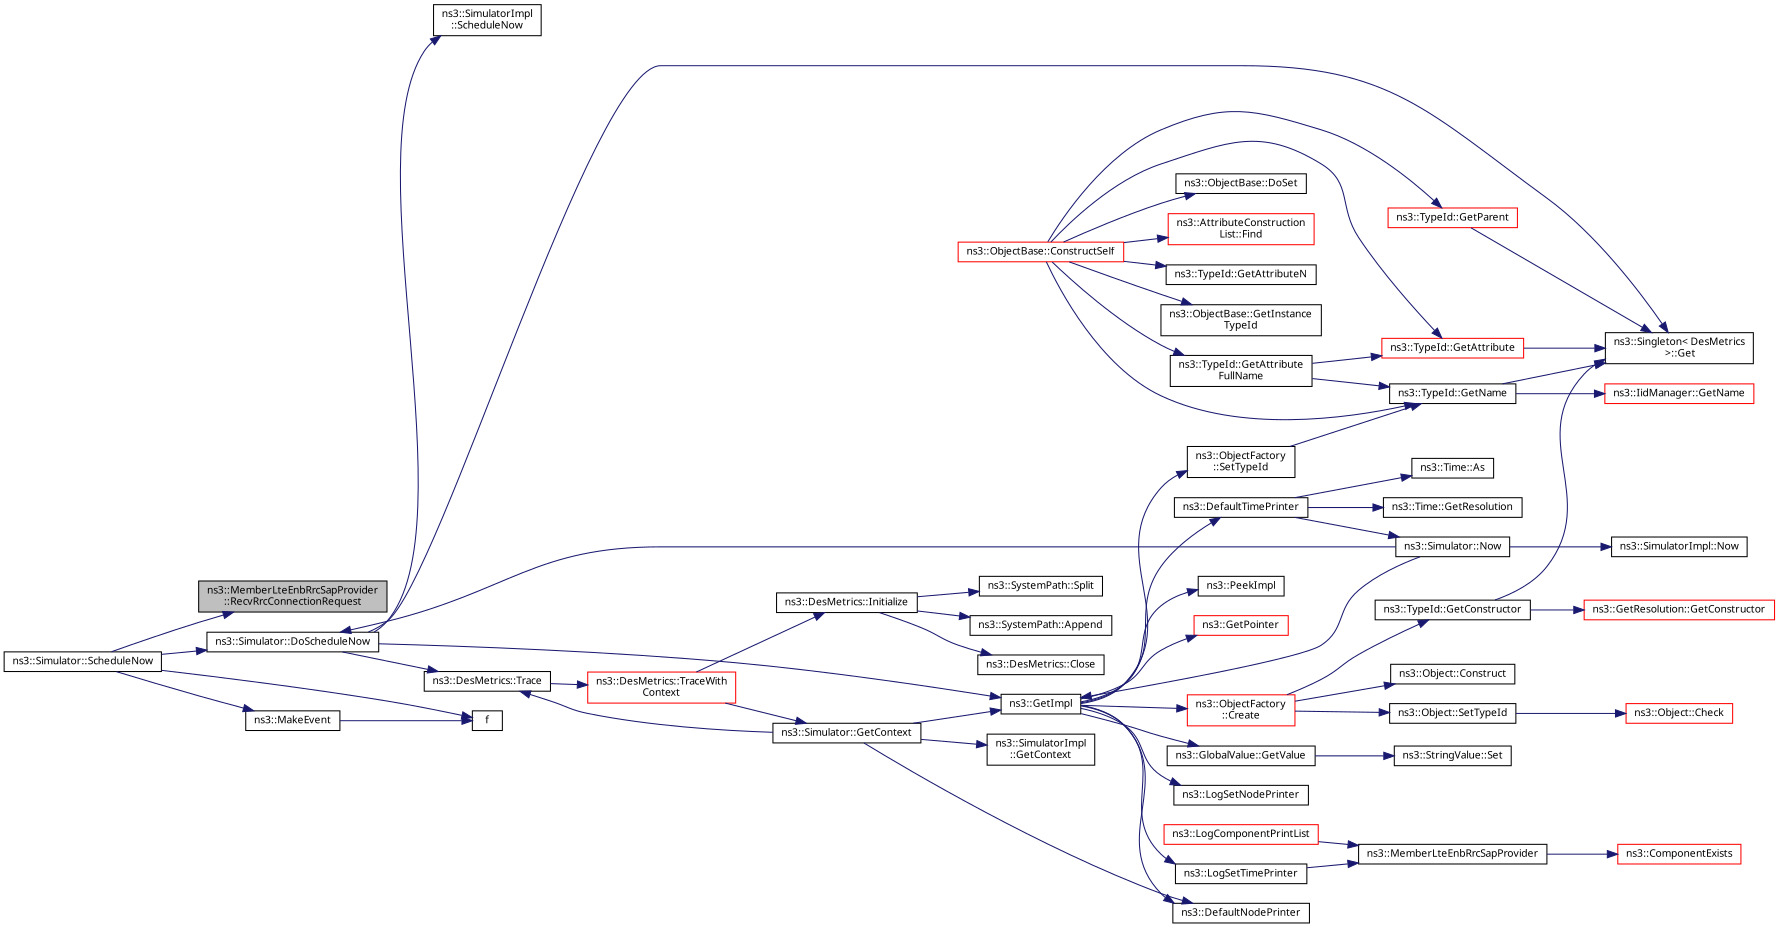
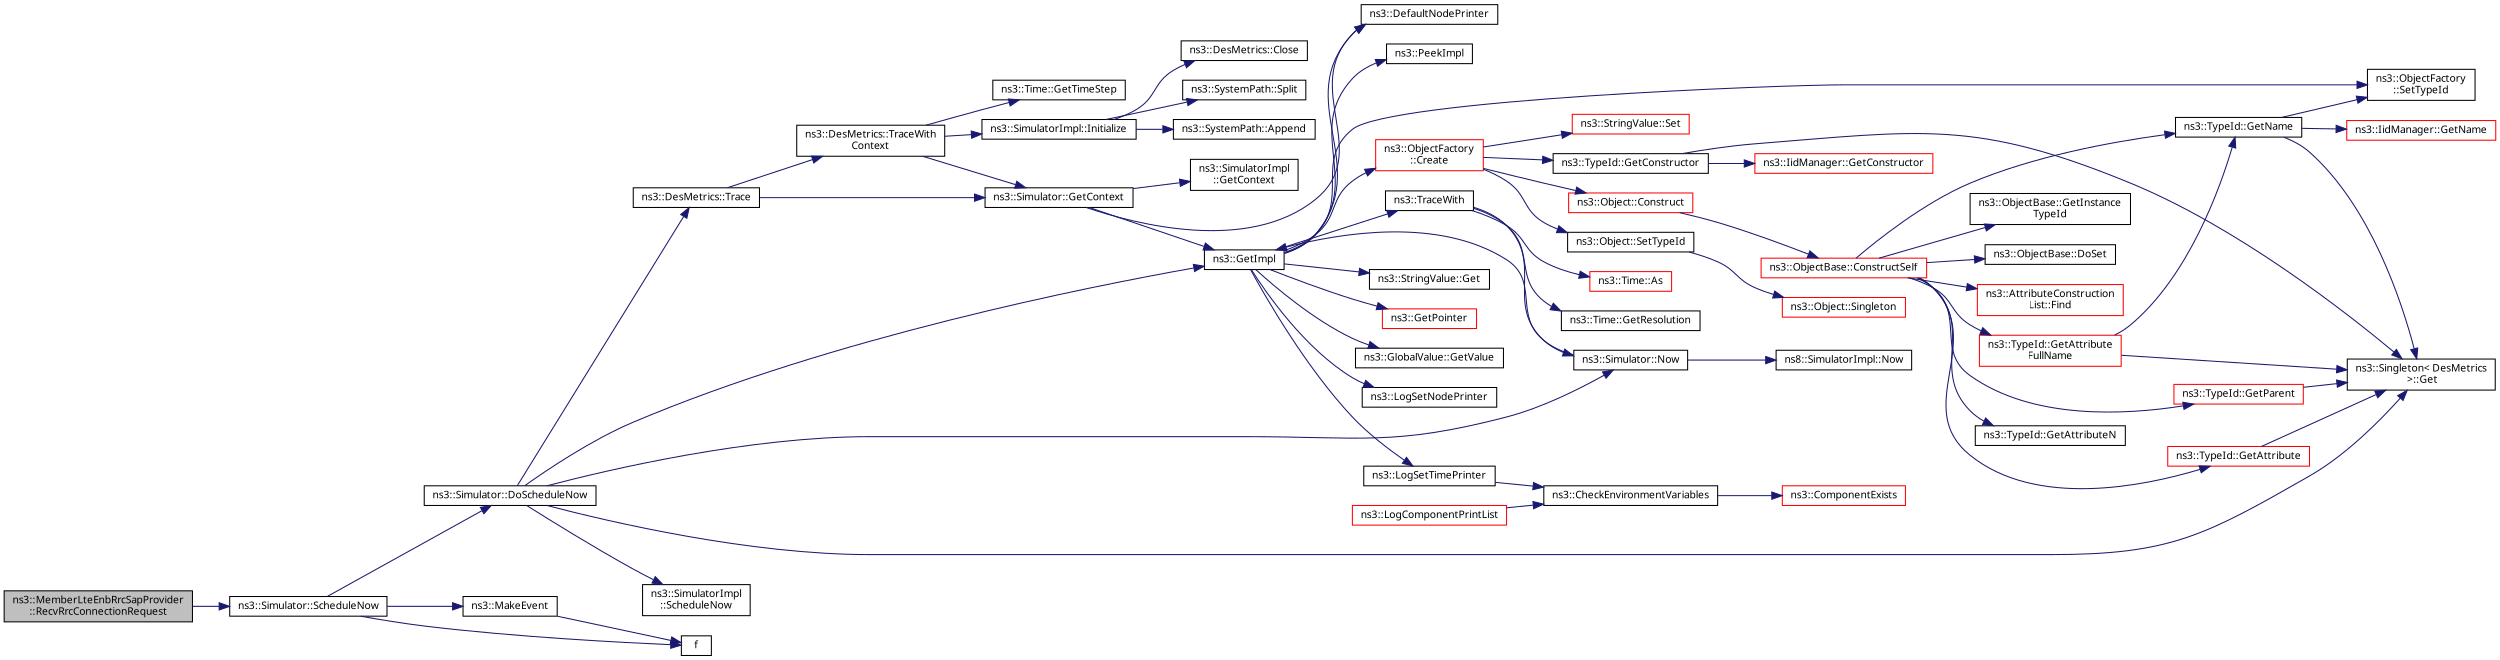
node "ns3::Time::GetTimeStep": added
edge "ns3::Object::Construct" -> "ns3::ObjectBase::ConstructSelf": added
node "ns3::StringValue::Get": added
edge "ns3::TypeId::GetAttribute FullName" -> "ns3::TypeId::GetAttribute": now "ns3::TypeId::GetAttribute FullName" -> "ns3::Singleton< DesMetrics >::Get"
node "ns3::TypeId::GetAttribute FullName": color black -> red
edge "ns3::ObjectFactory ::SetTypeId" -> "ns3::TypeId::GetName": reversed
node "ns3::Time::As": color black -> red
node "ns3::DefaultTimePrinter": label "ns3::DefaultTimePrinter" -> "ns3::TraceWith"
edge "ns3::Simulator::Now" -> "ns3::Simulator::DoScheduleNow": reversed
node "ns3::SimulatorImpl::Now": label "ns3::SimulatorImpl::Now" -> "ns8::SimulatorImpl::Now"
node "ns3::DesMetrics::Initialize": label "ns3::DesMetrics::Initialize" -> "ns3::SimulatorImpl::Initialize"
node "ns3::GetResolution::GetConstructor": label "ns3::GetResolution::GetConstructor" -> "ns3::IidManager::GetConstructor"
edge "ns3::Simulator::ScheduleNow" -> "ns3::MemberLteEnbRrcSapProvider ::RecvRrcConnectionRequest": reversed
node "ns3::Object::Construct": color black -> red
node "ns3::DesMetrics::TraceWith Context": color red -> black
node "ns3::Object::Check": label "ns3::Object::Check" -> "ns3::Object::Singleton"
edge "ns3::Simulator::GetContext" -> "ns3::DesMetrics::Trace": reversed
edge "ns3::GlobalValue::GetValue" -> "ns3::StringValue::Set": now "ns3::ObjectFactory ::Create" -> "ns3::StringValue::Set"
node "ns3::StringValue::Set": color black -> red
node "ns3::MemberLteEnbRrcSapProvider": label "ns3::MemberLteEnbRrcSapProvider" -> "ns3::CheckEnvironmentVariables"
